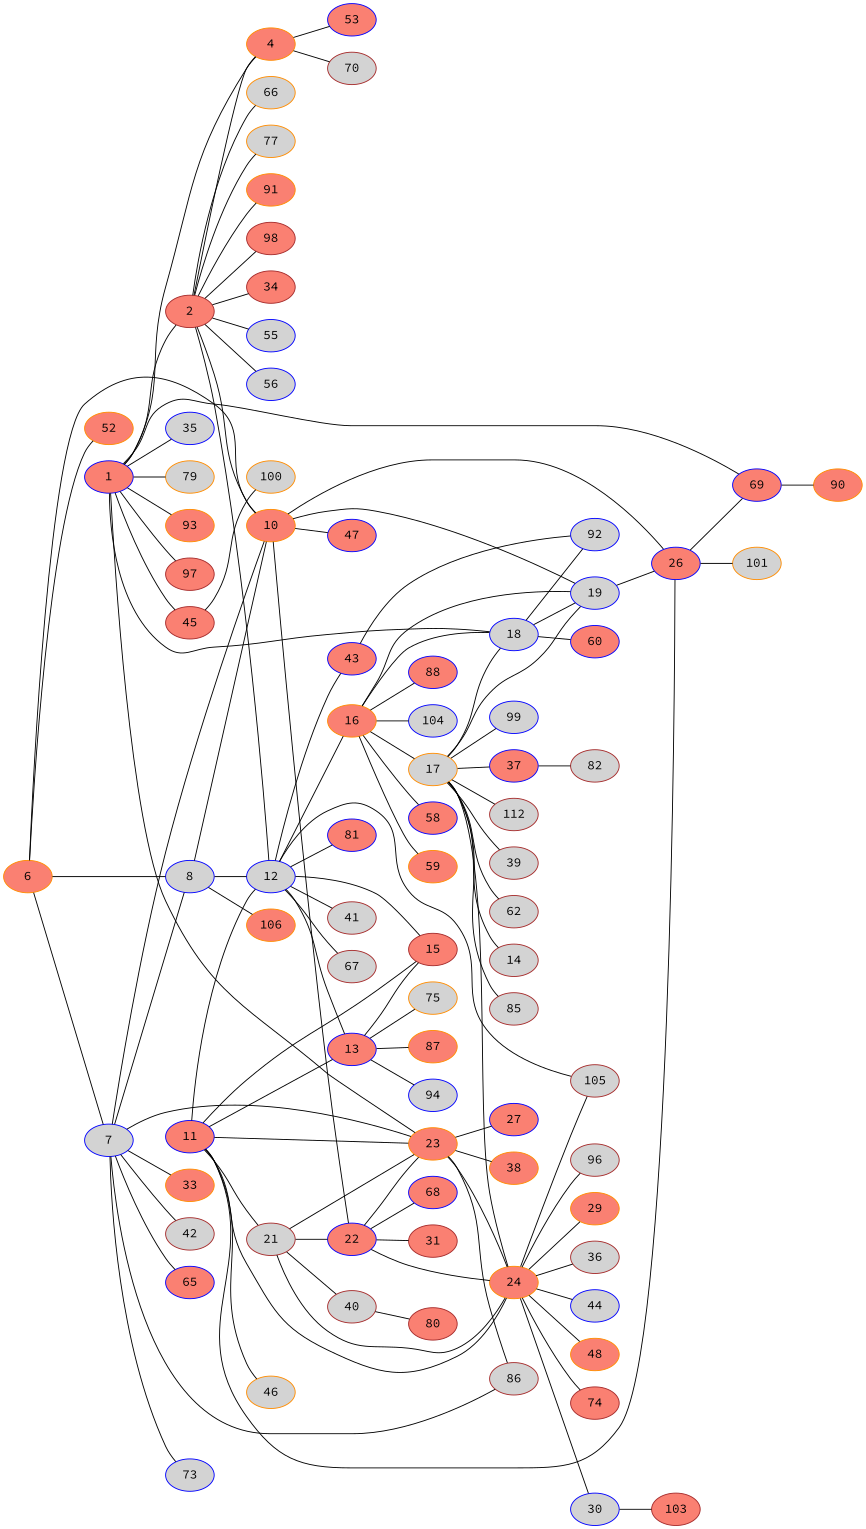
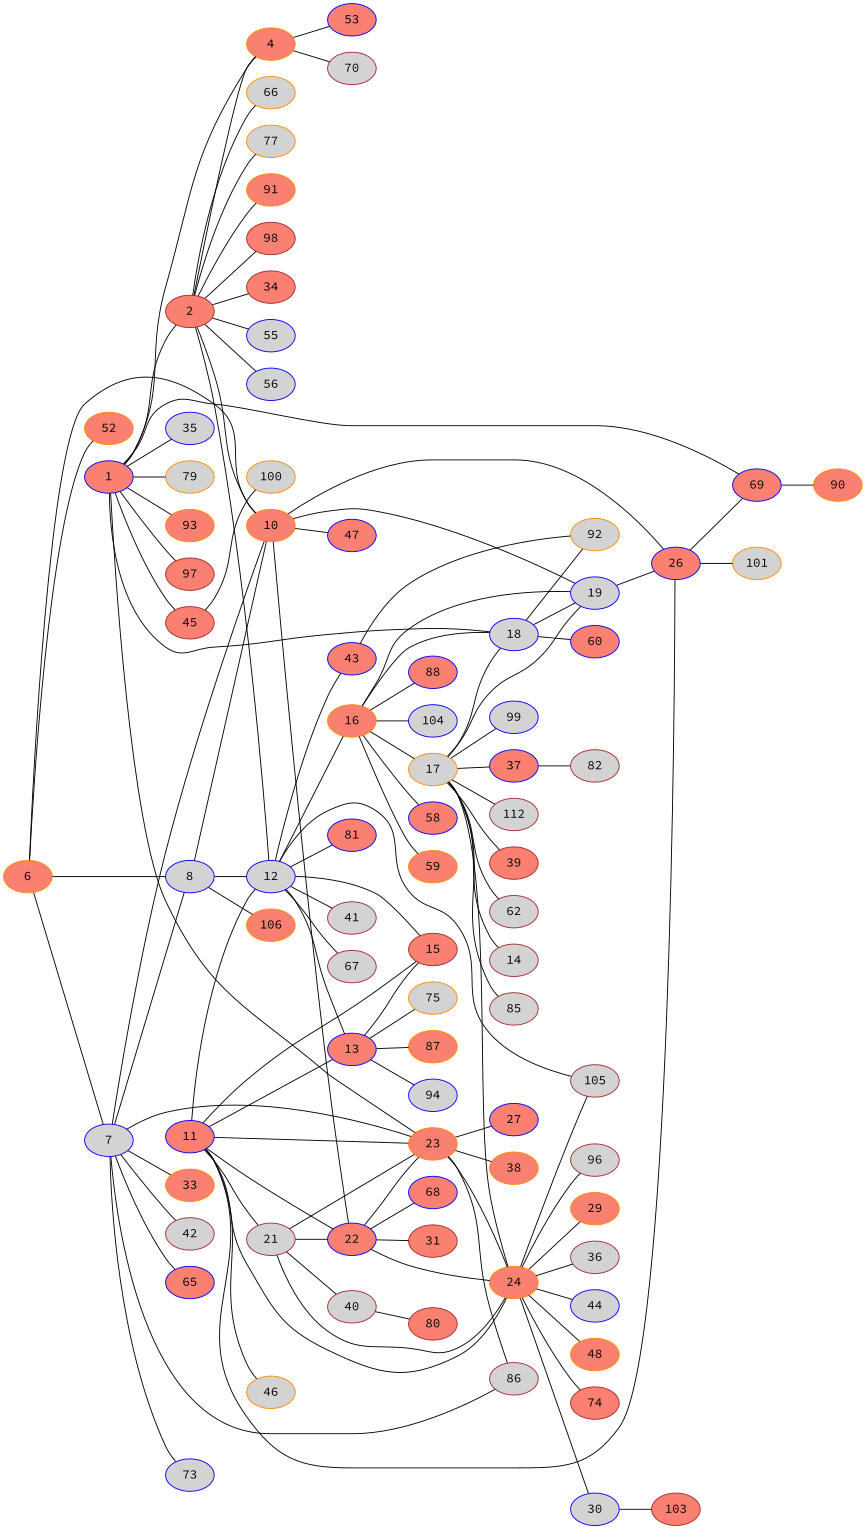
node "92": color blue -> darkorange
node "39": fillcolor lightgrey -> salmon
edge "11" -- "22": added
